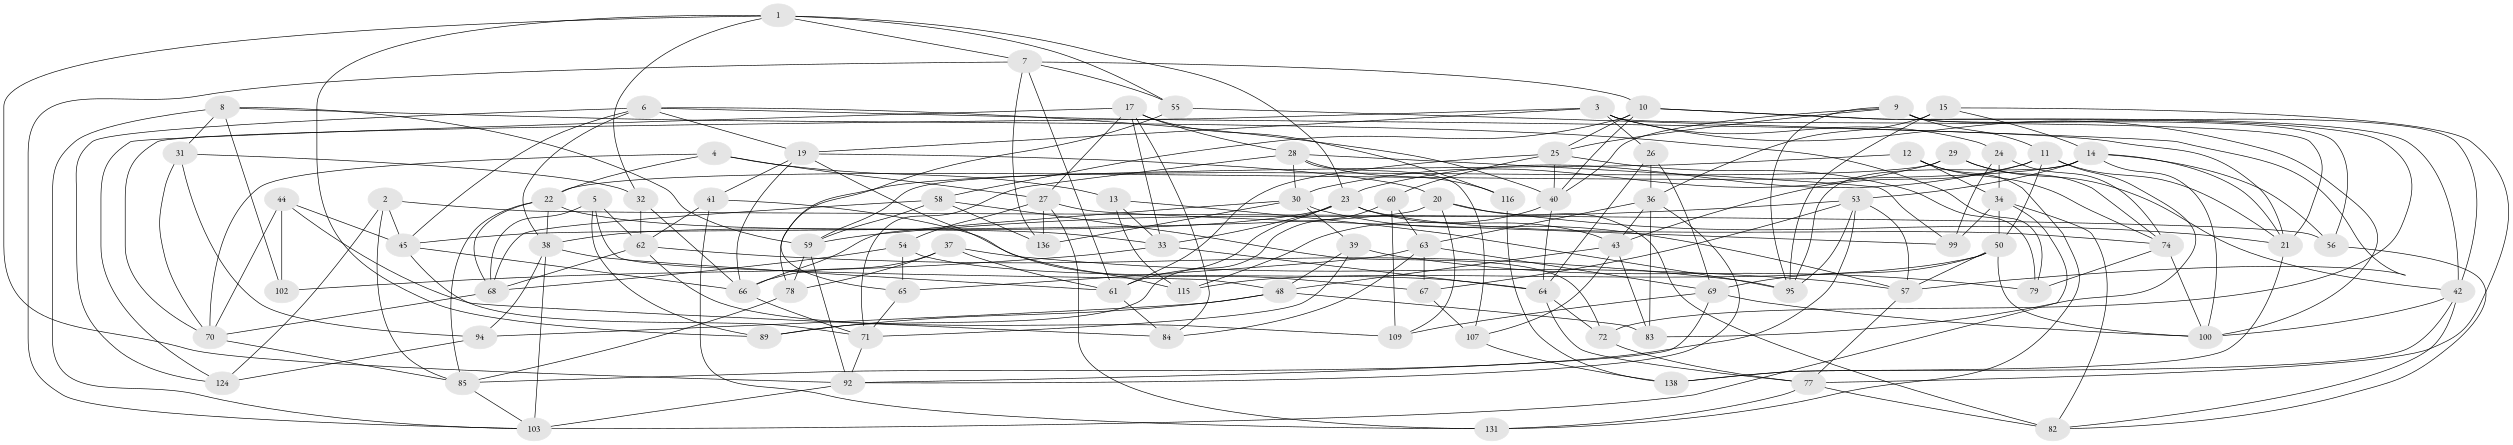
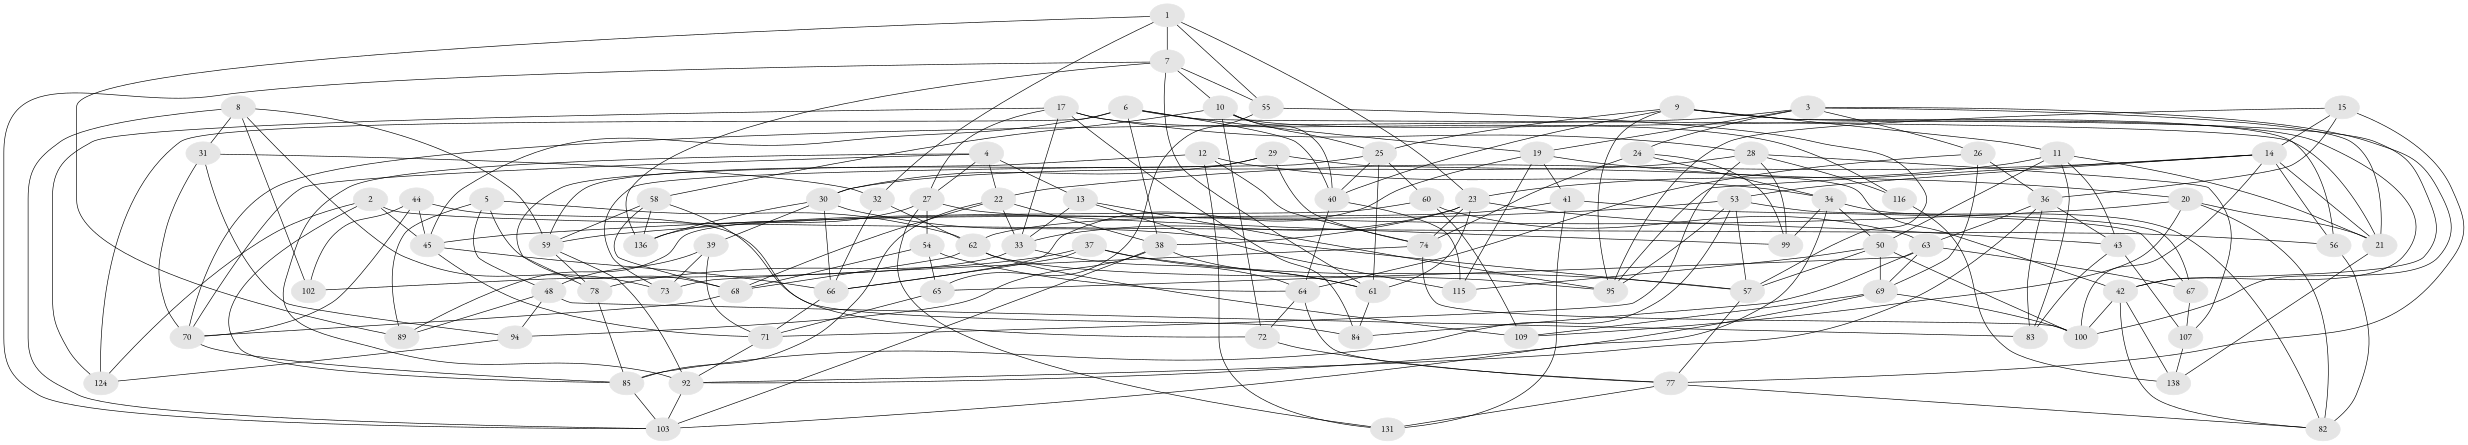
edge "1" -- "92": now "4" -- "92"
edge "43" -- "48": removed
node "79": label "79" -> "73"
